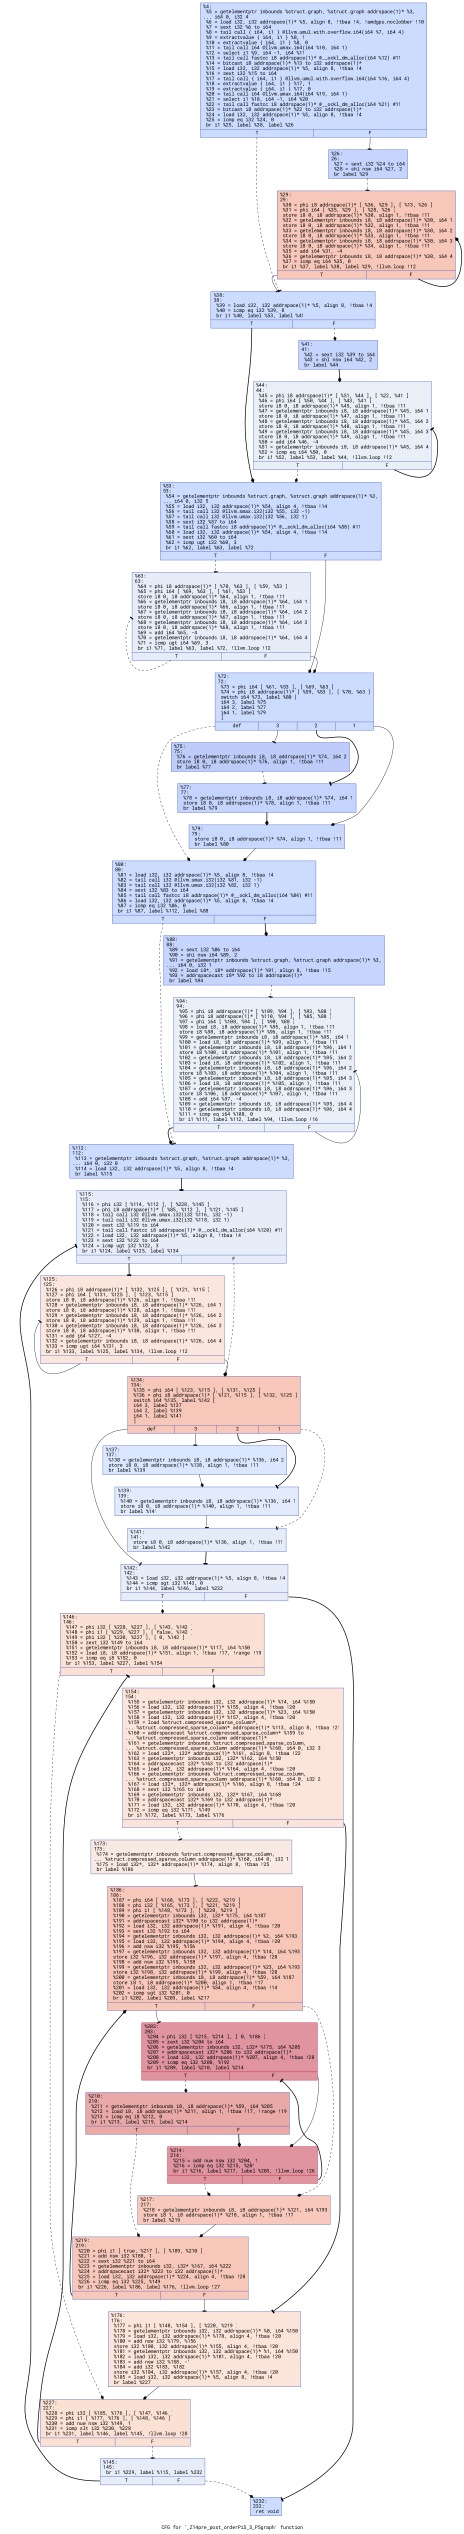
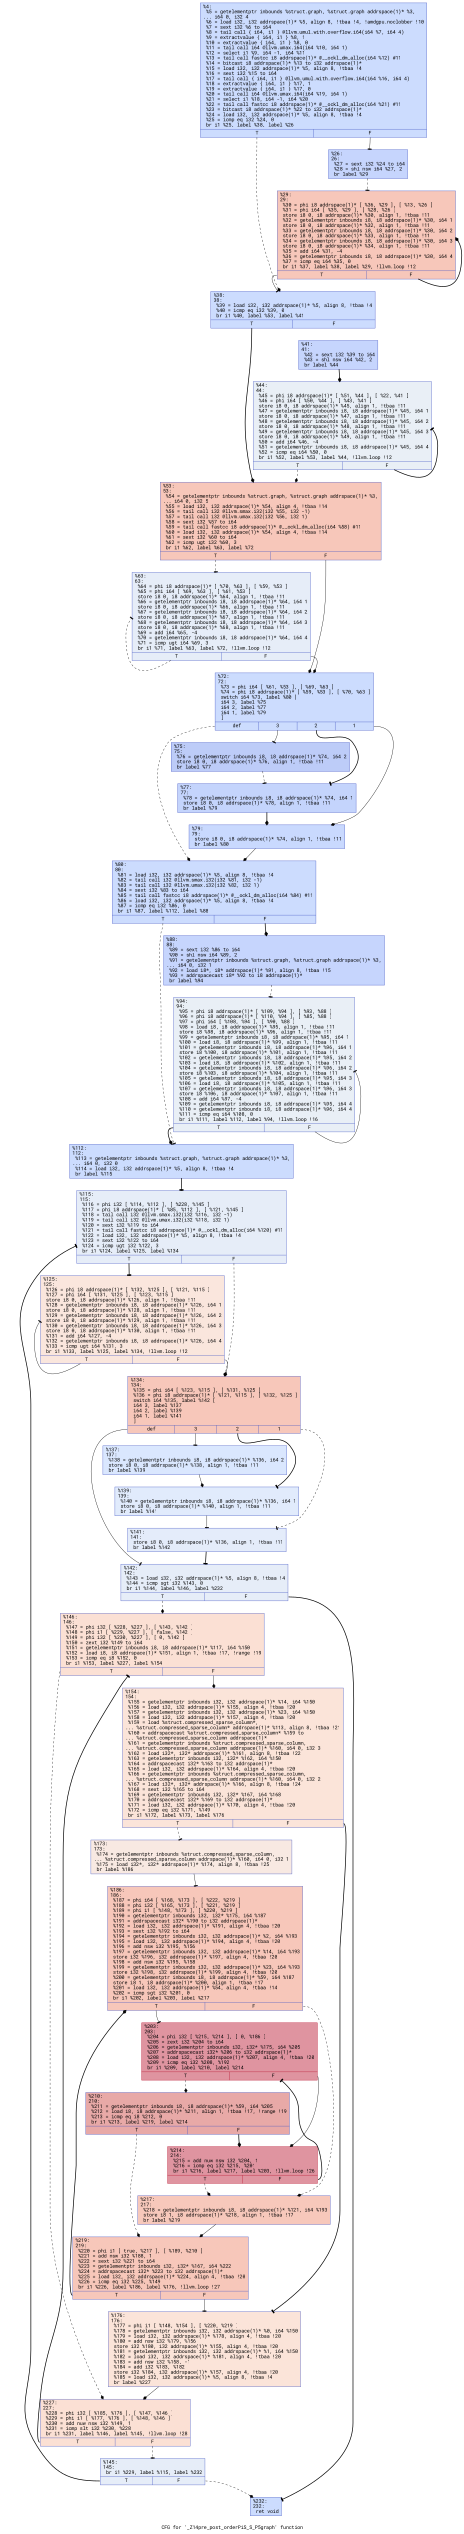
edge "%4:" -> "%38:": arrowhead tee -> diamond
edge "%38:" -> "%41:": removed
node "%53:": fillcolor #8caffe70 -> #ec7f6370
